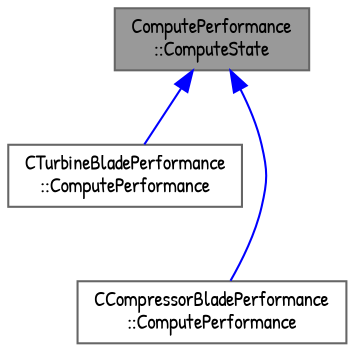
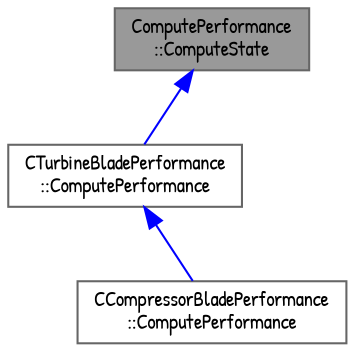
edge "CCompressorBladePerformance ::ComputePerformance" -> "ComputePerformance ::ComputeState": now "CCompressorBladePerformance ::ComputePerformance" -> "CTurbineBladePerformance ::ComputePerformance"
